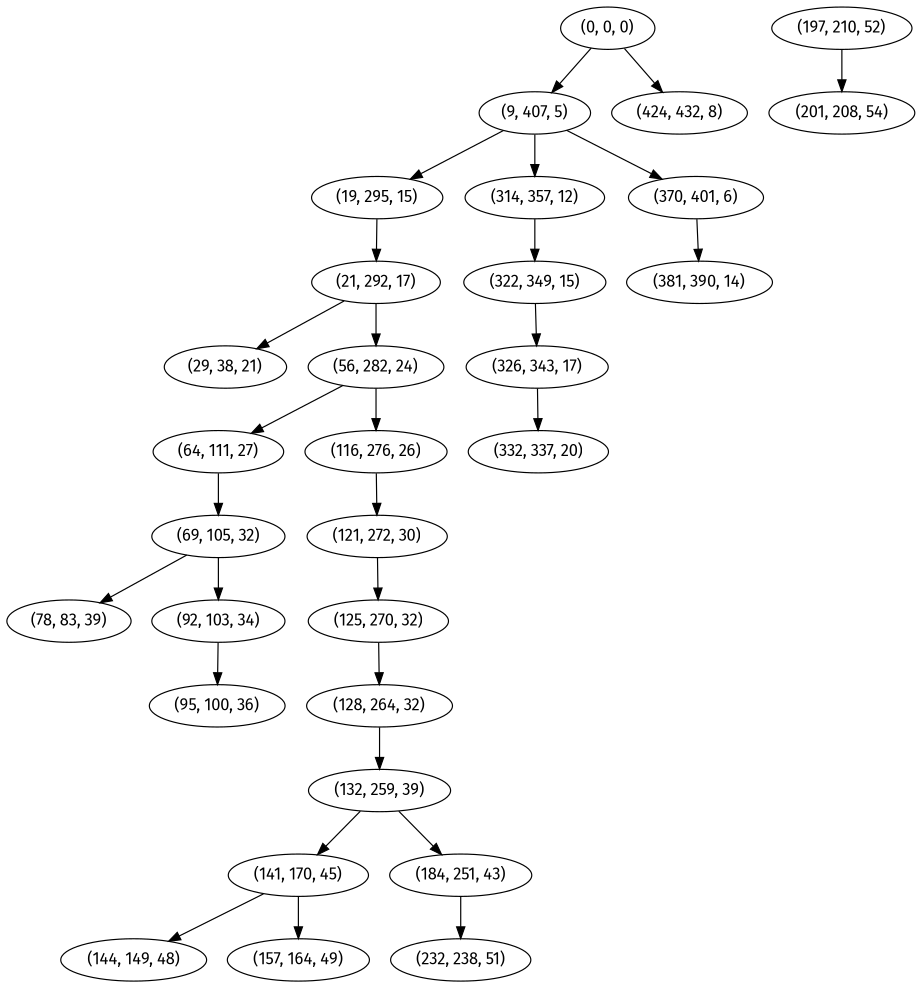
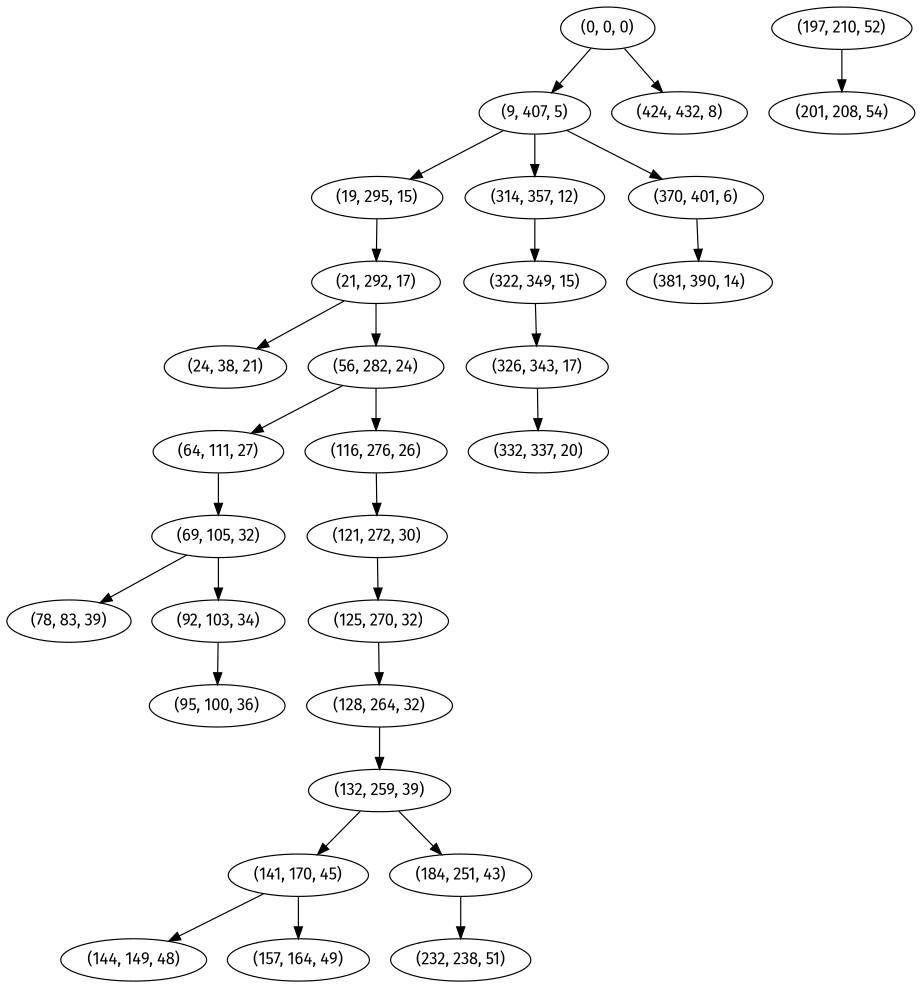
node "(29, 38, 21)": label "(29, 38, 21)" -> "(24, 38, 21)"
